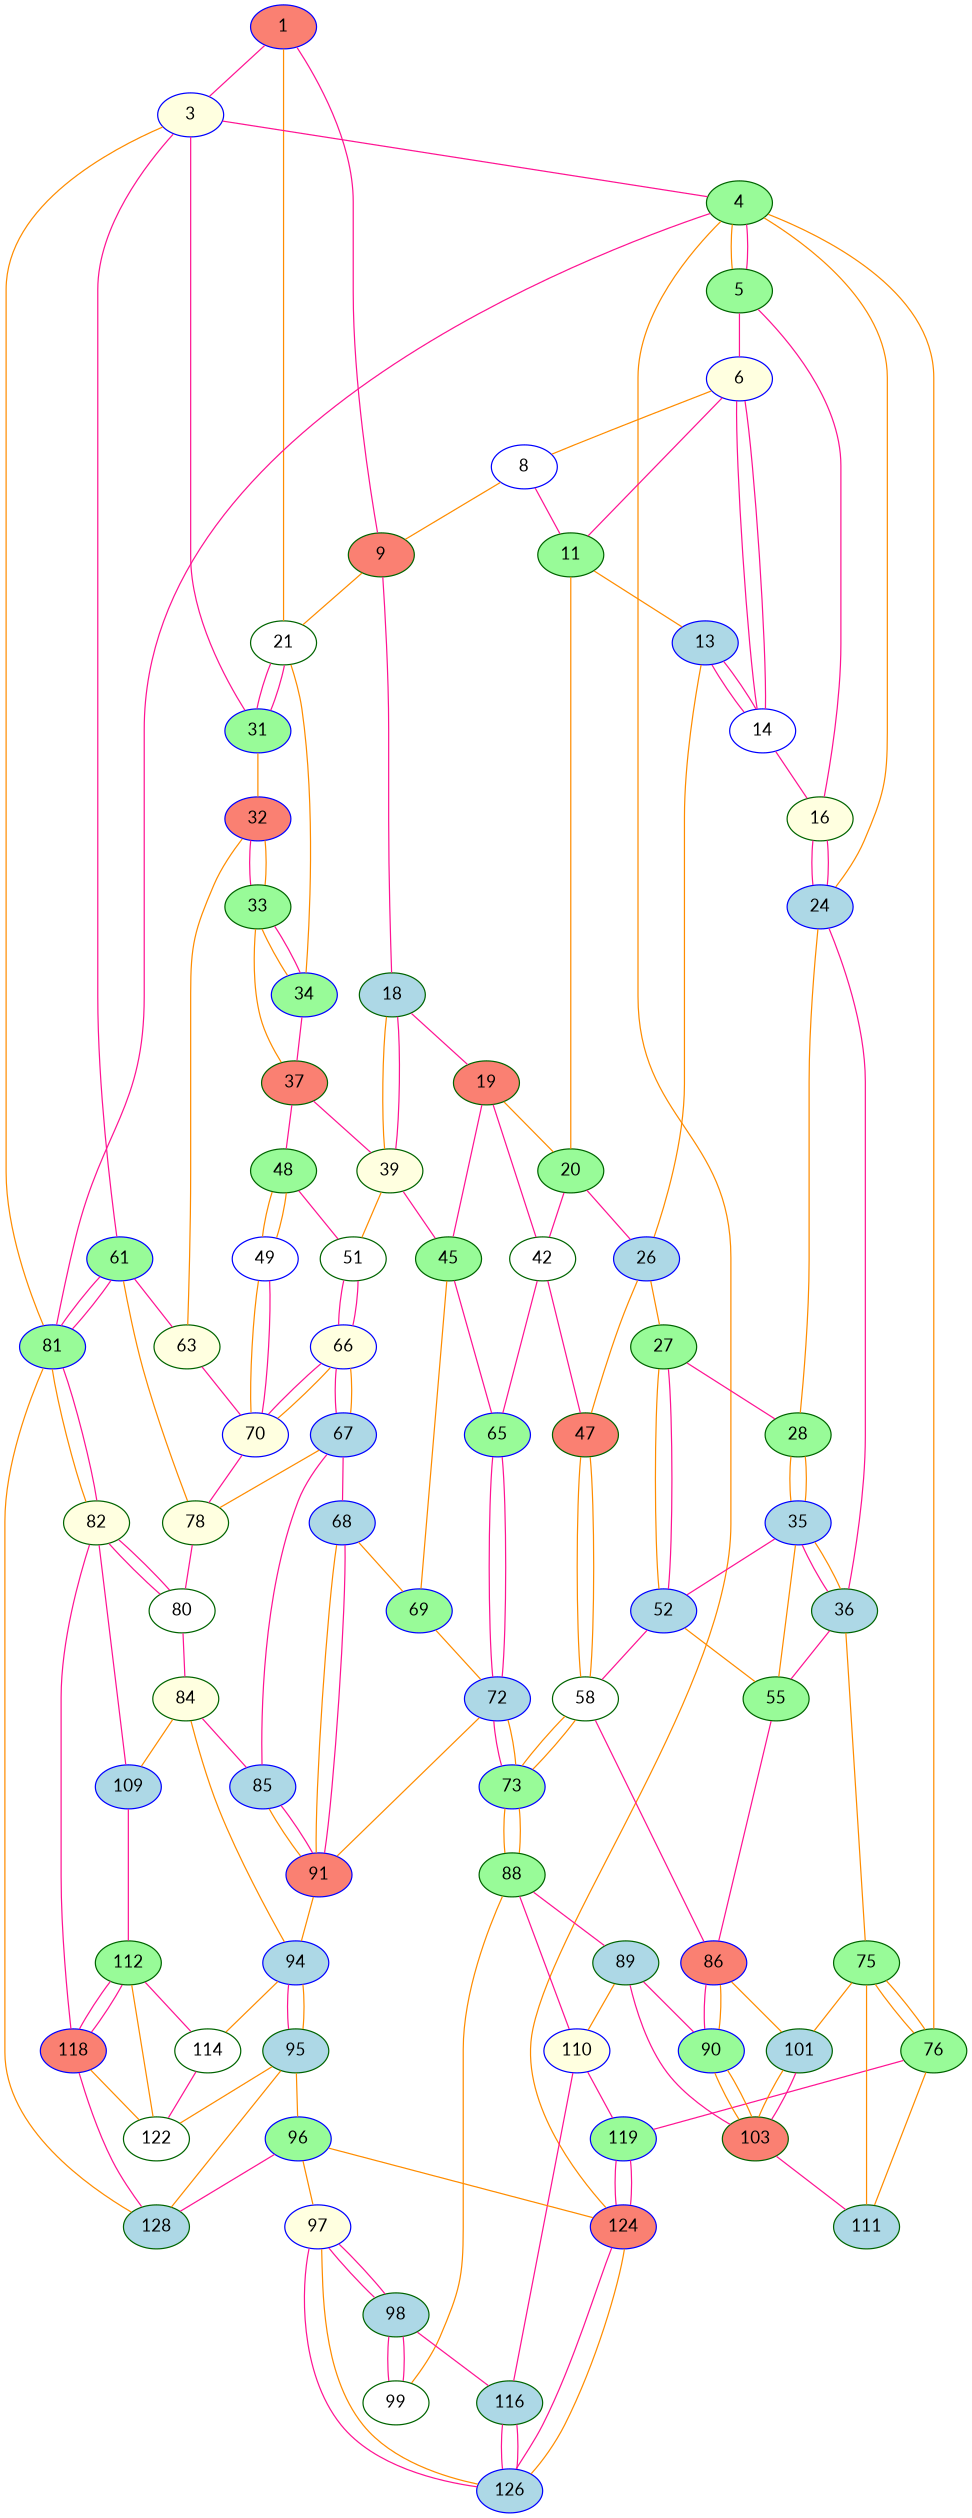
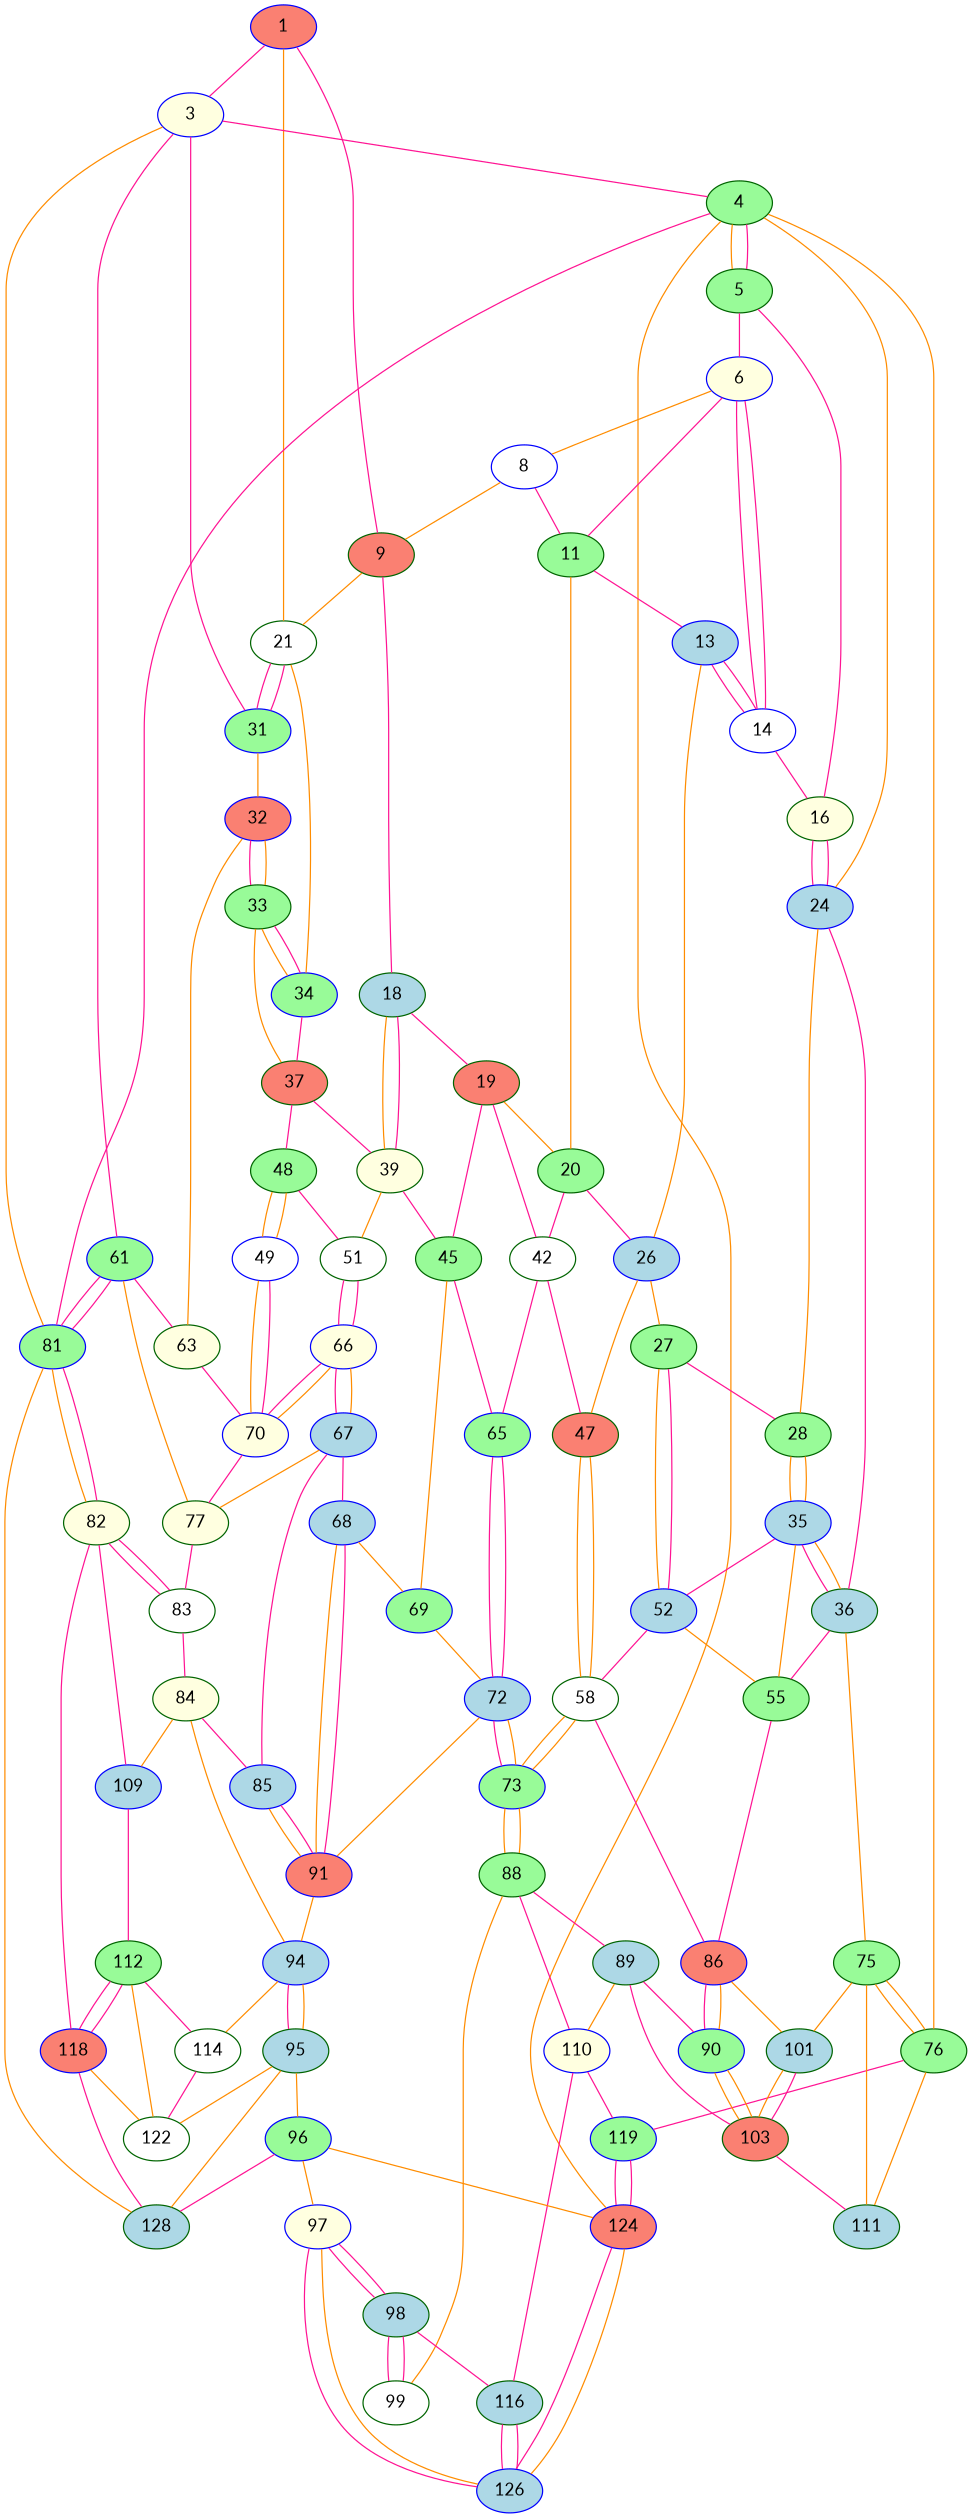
edge "11" -- "13": color darkorange -> deeppink
node "78": label "78" -> "77"
node "80": label "80" -> "83"
